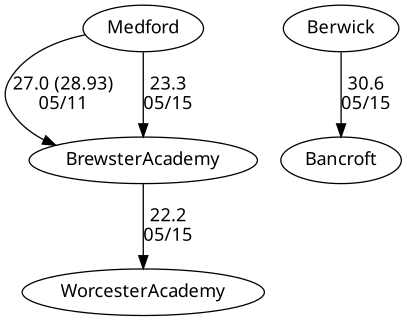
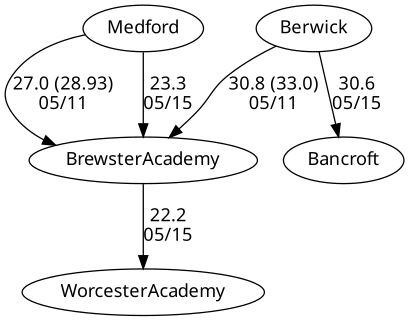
edge "Berwick" -> "BrewsterAcademy": added, label "30.8 (33.0) 05/11"
